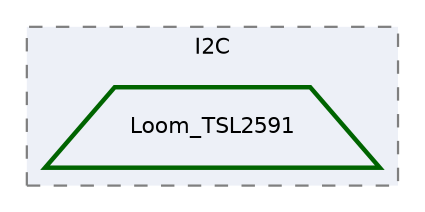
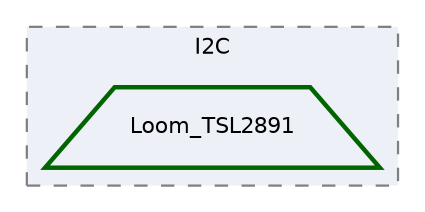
node "Loom_TSL2591": label "Loom_TSL2591" -> "Loom_TSL2891"
